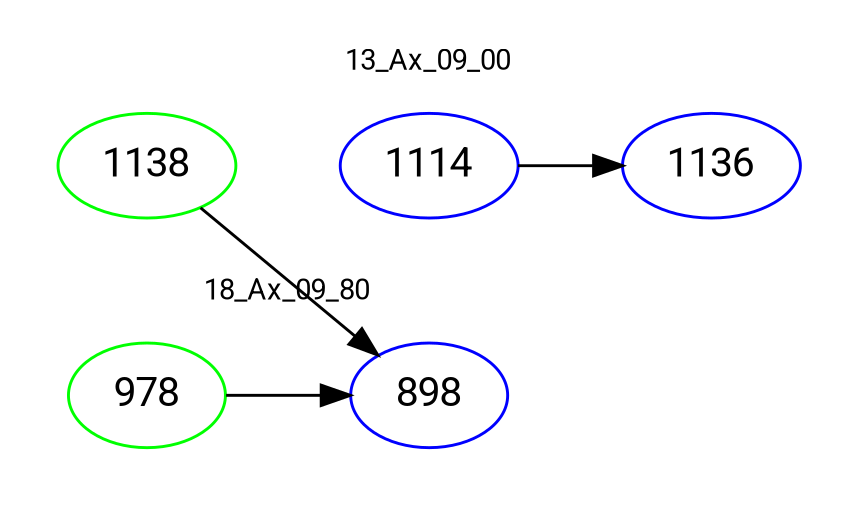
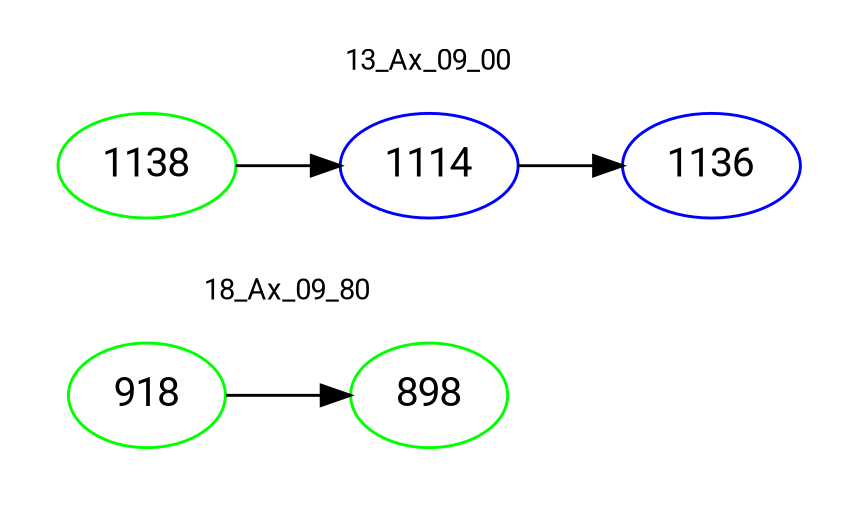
edge "1138" -> "898": now "1138" -> "1114"
node "978": label "978" -> "918"
node "898": color blue -> green
